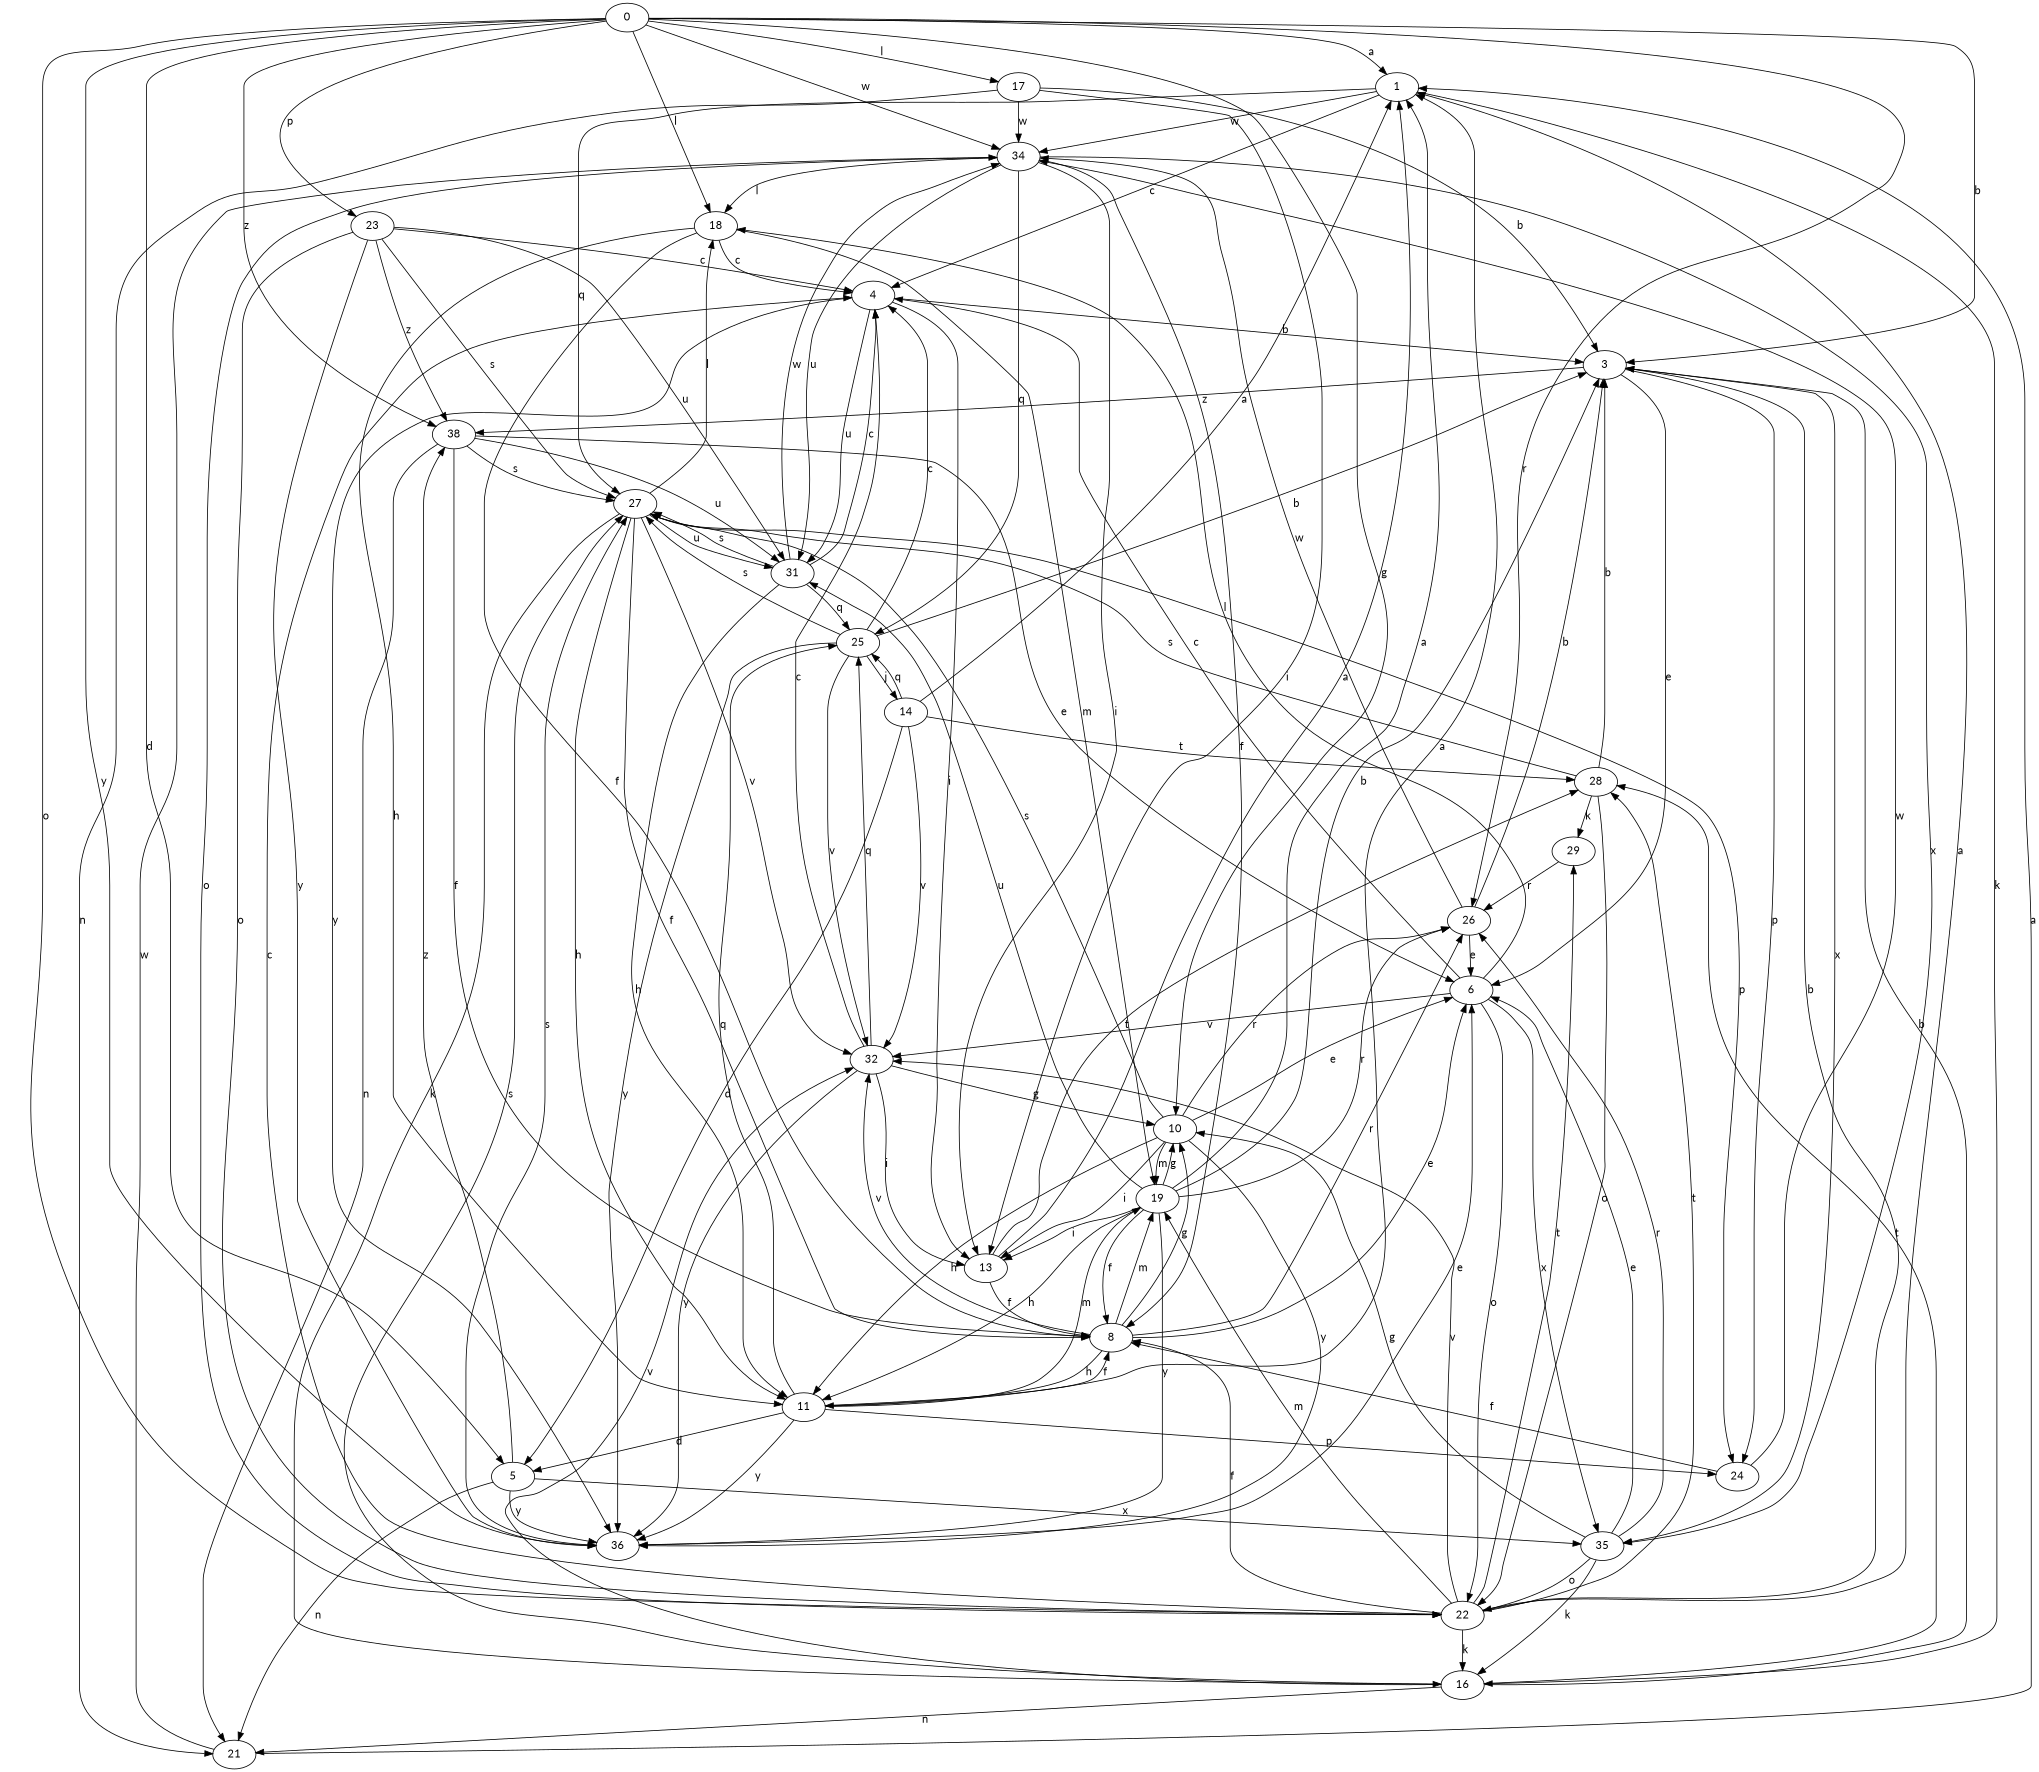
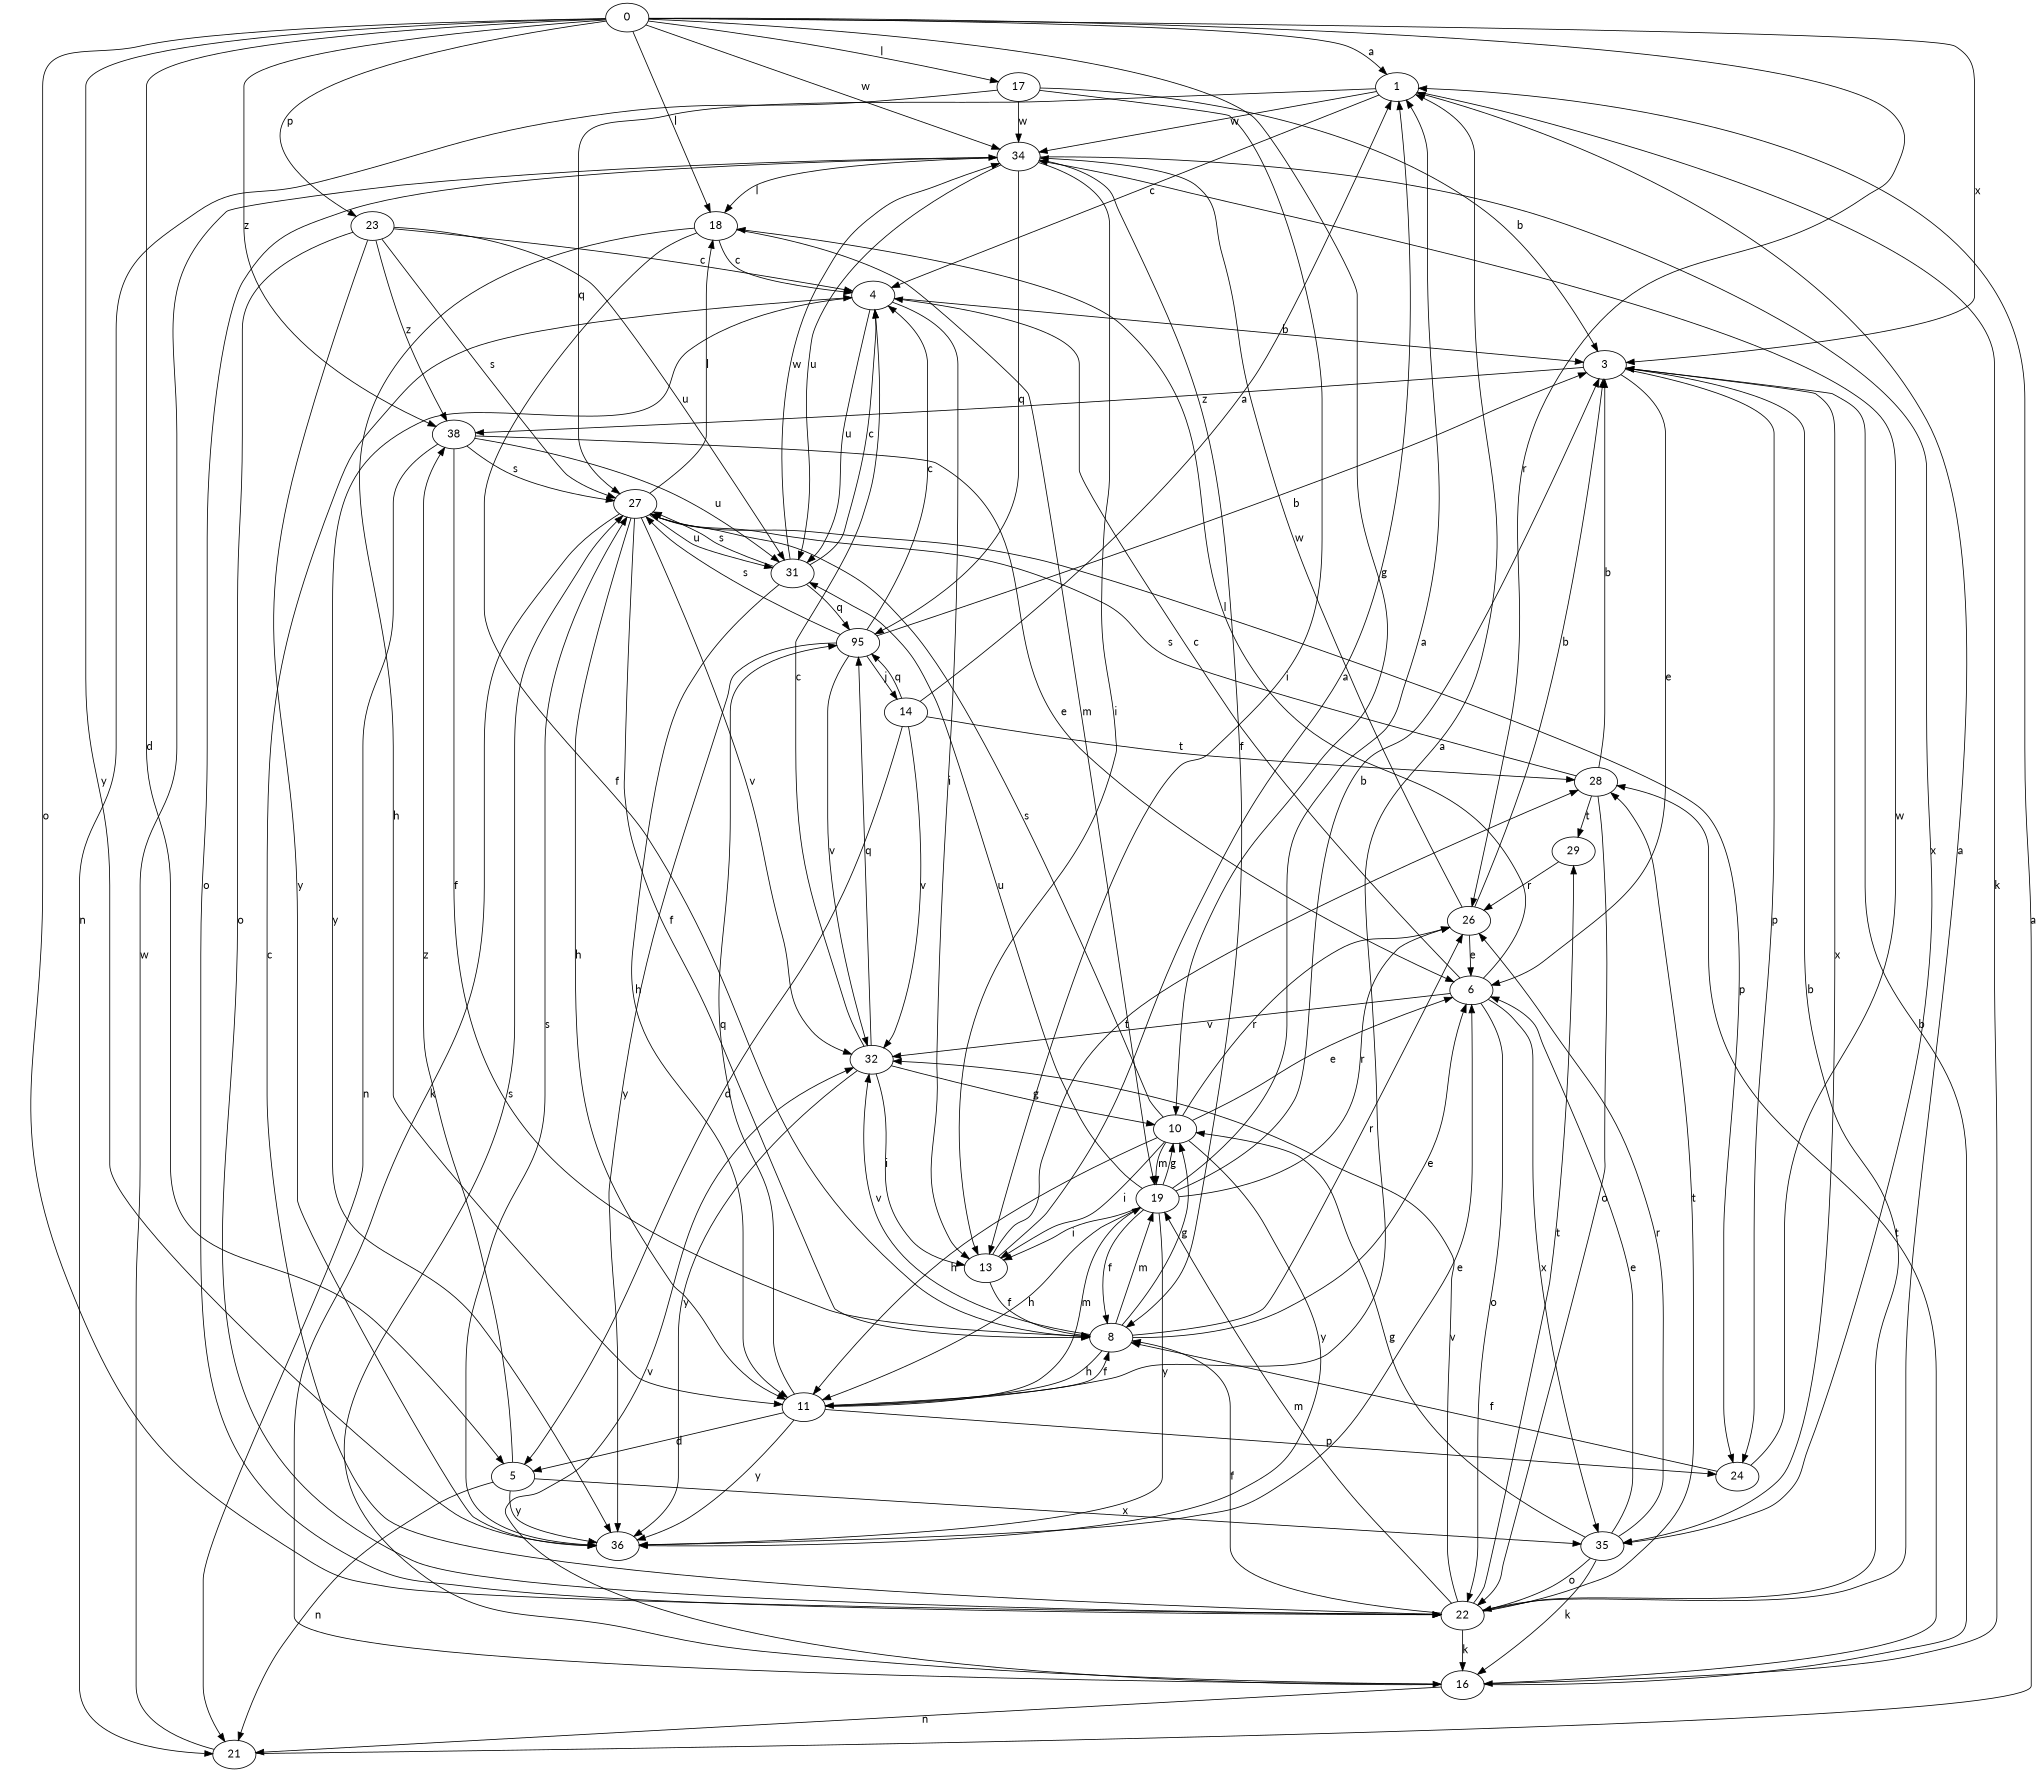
edge "0" -> "3": label "b" -> "x"
node "25": label "25" -> "95"
edge "28" -> "29": label "k" -> "t"
